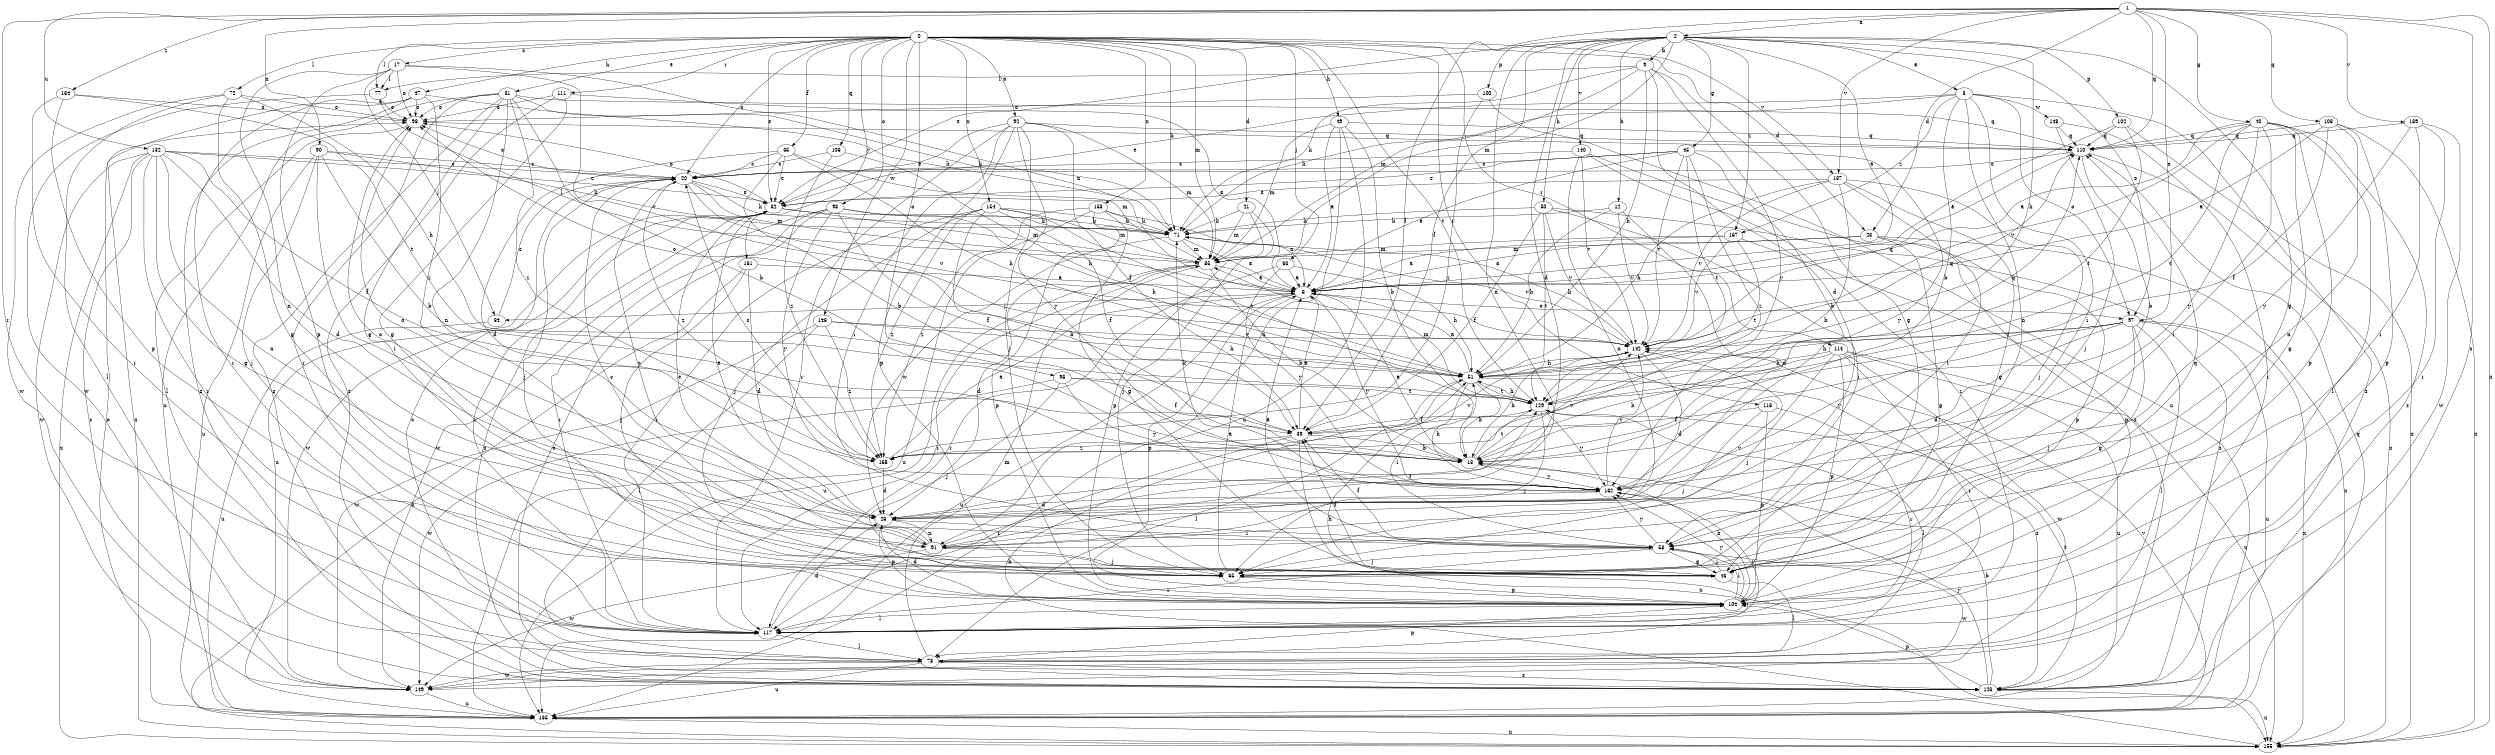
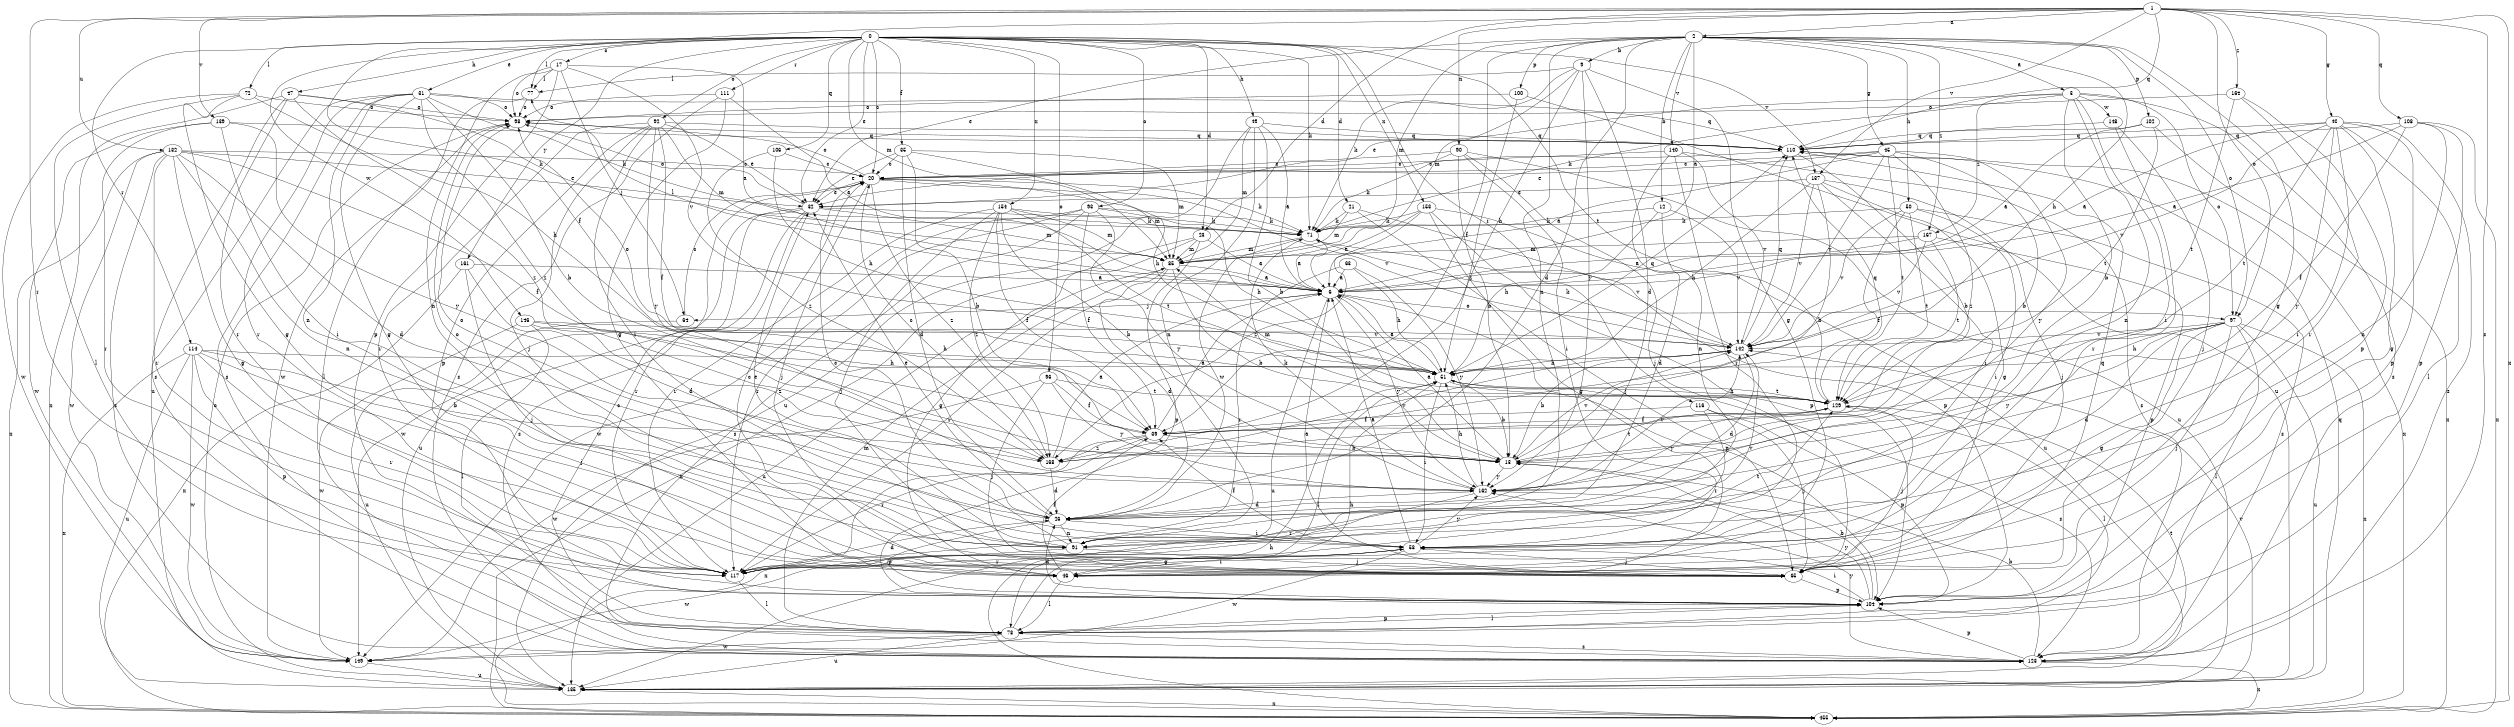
edge "0" -> "63": removed, label "j"
edge "93" -> "123": label "o" -> "s"
edge "104" -> "117": now "104" -> "78"
node "155": label "155" -> "455"
